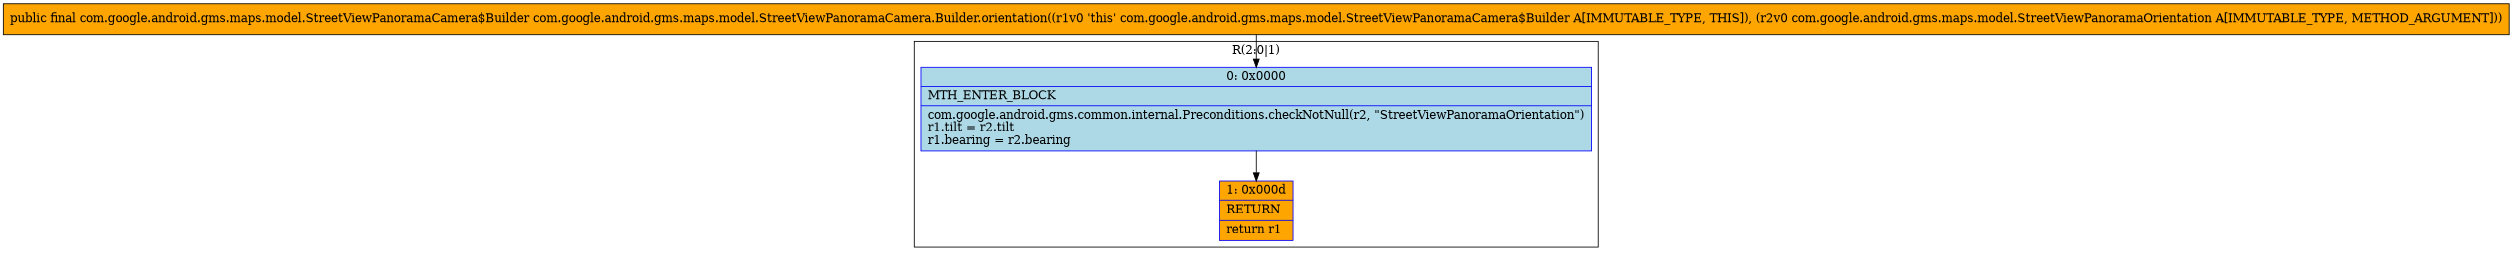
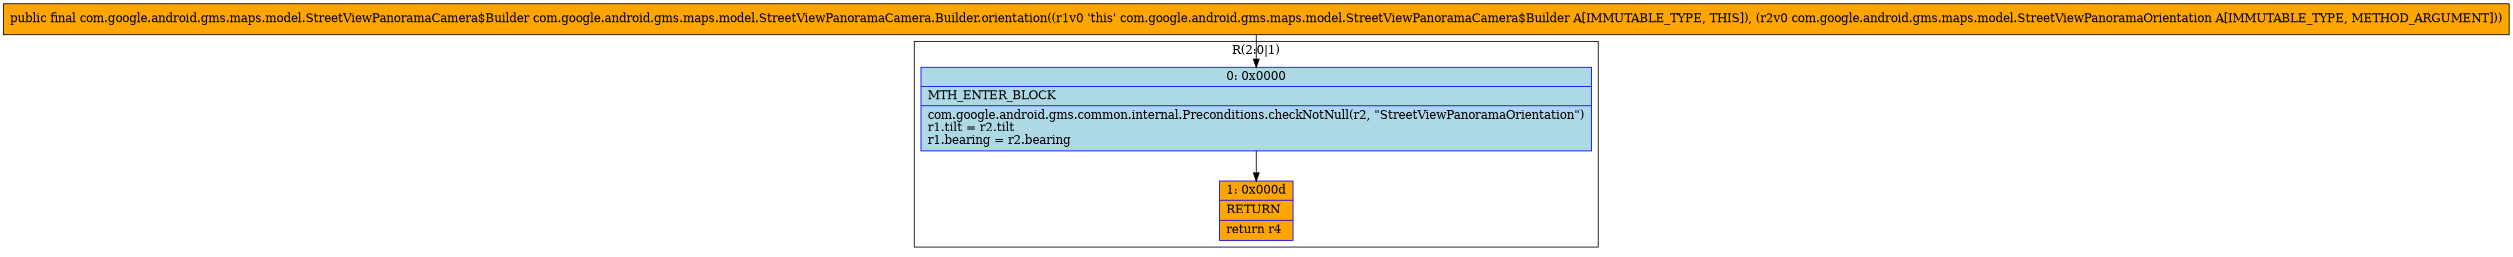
node "1: 0x000d": text "return r1" -> "return r4"
